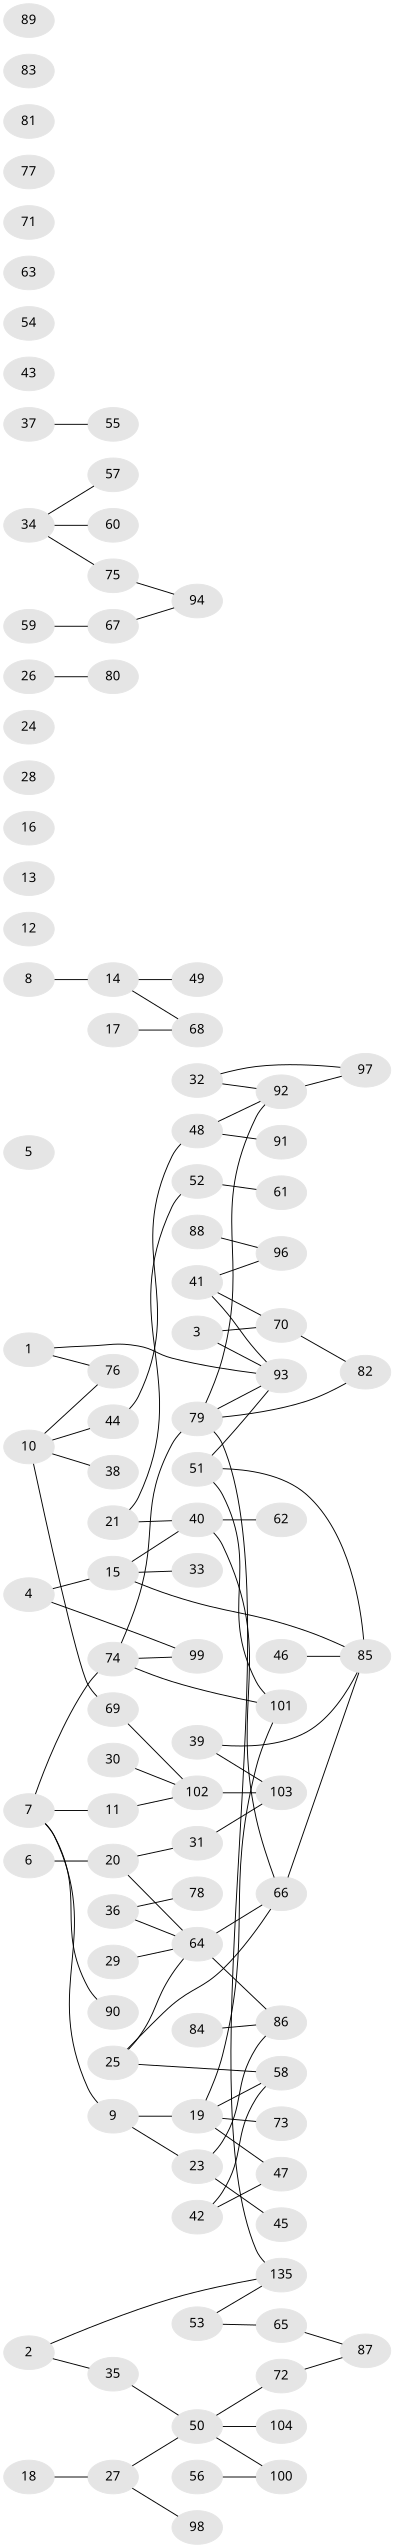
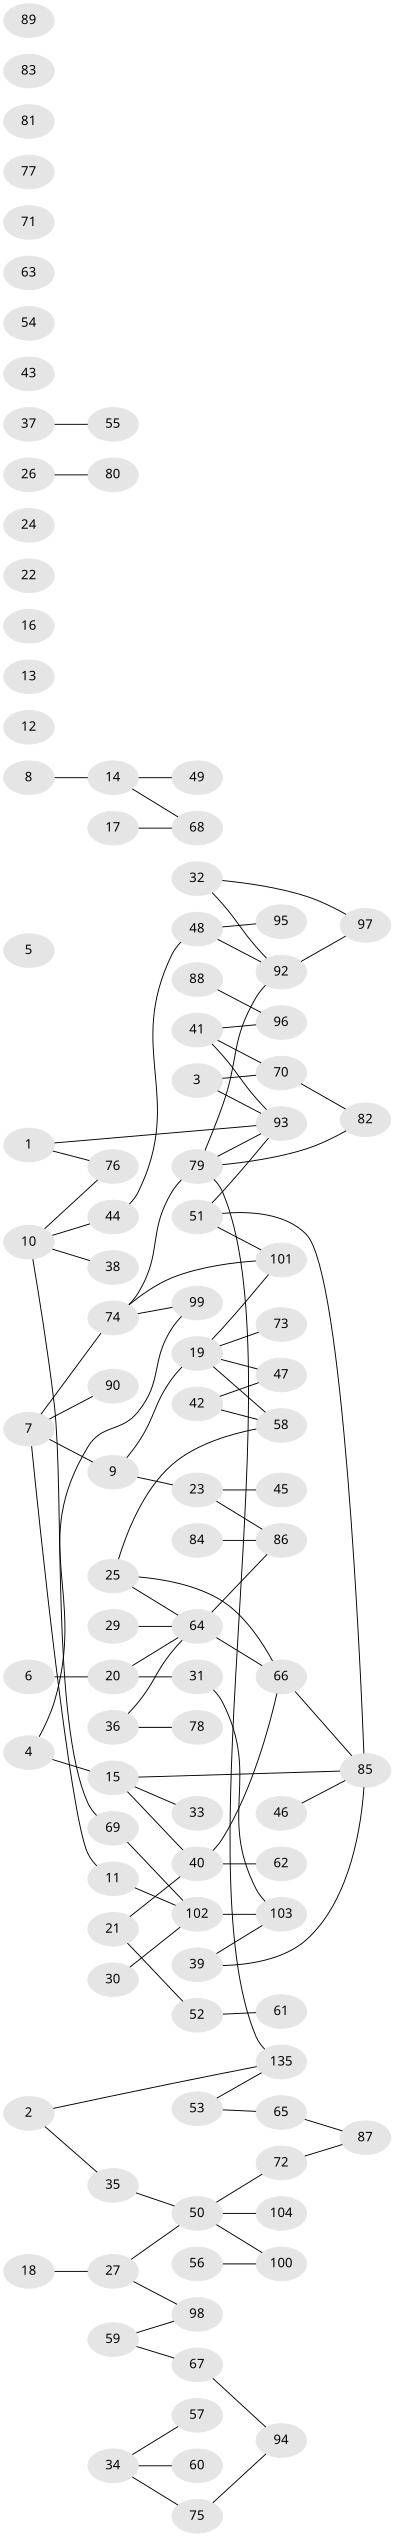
node "28": label "28" -> "22"
node "91": label "91" -> "95"
edge "98" -- "59": added
